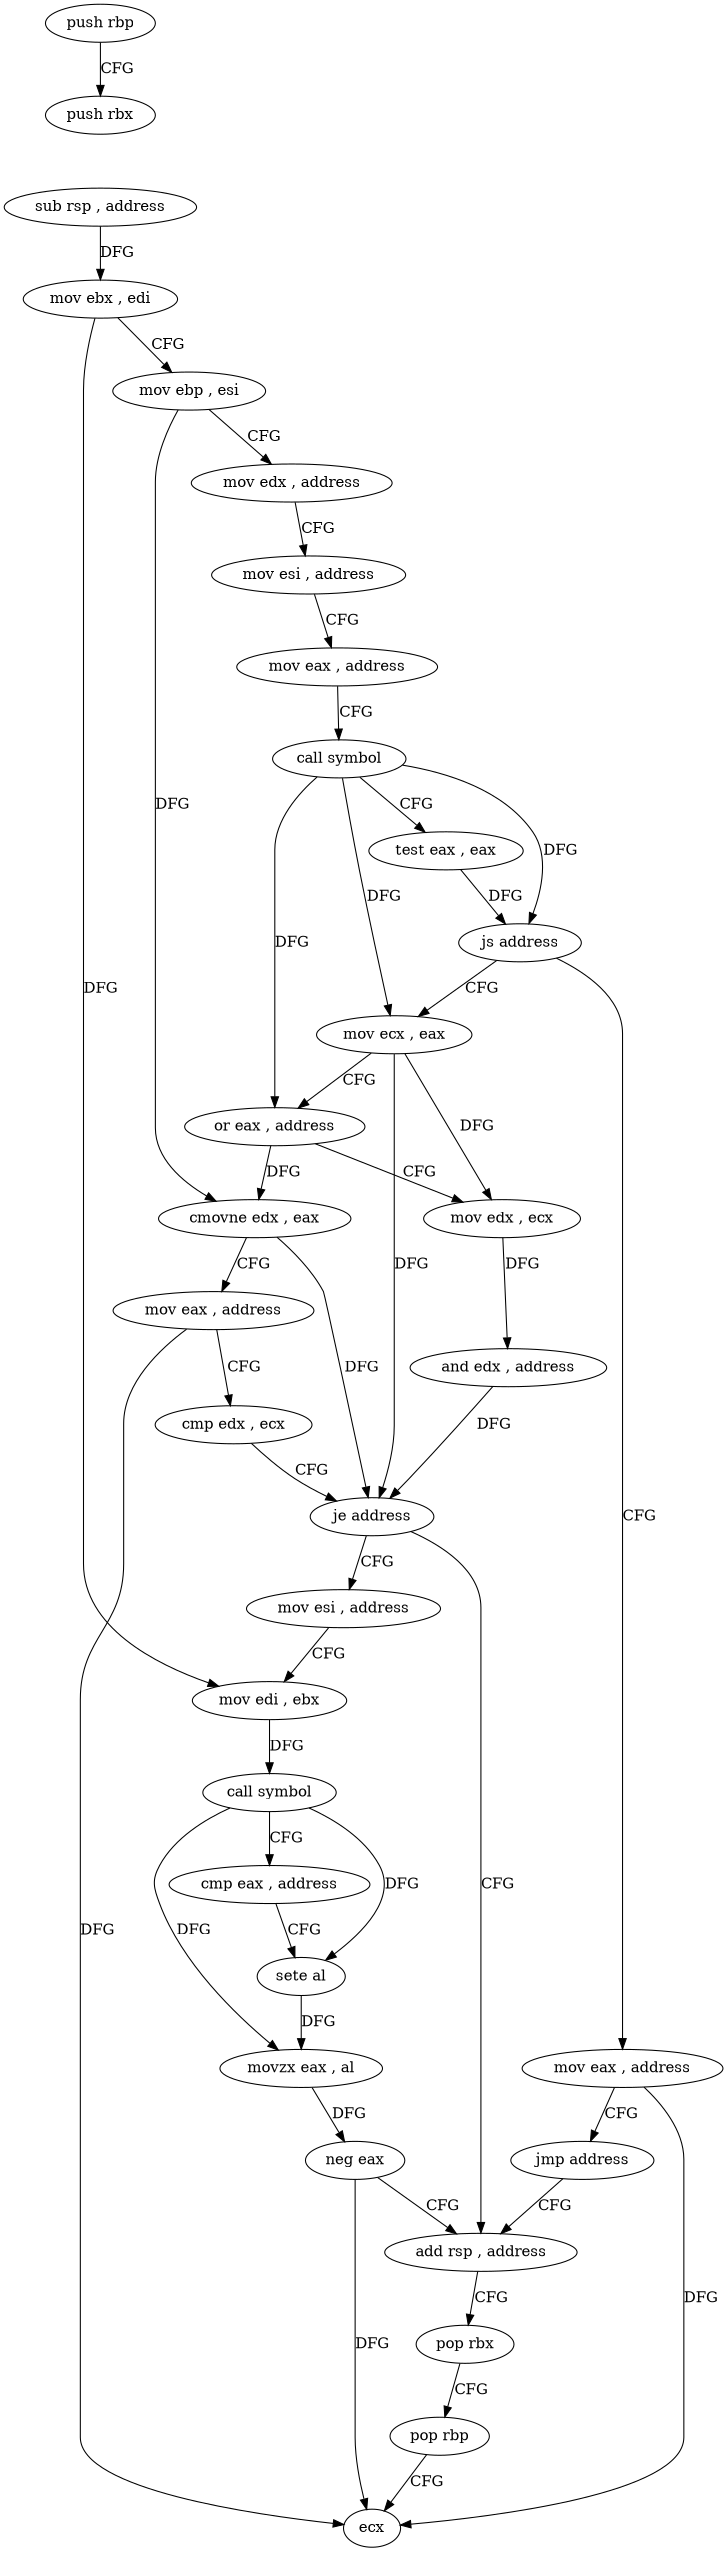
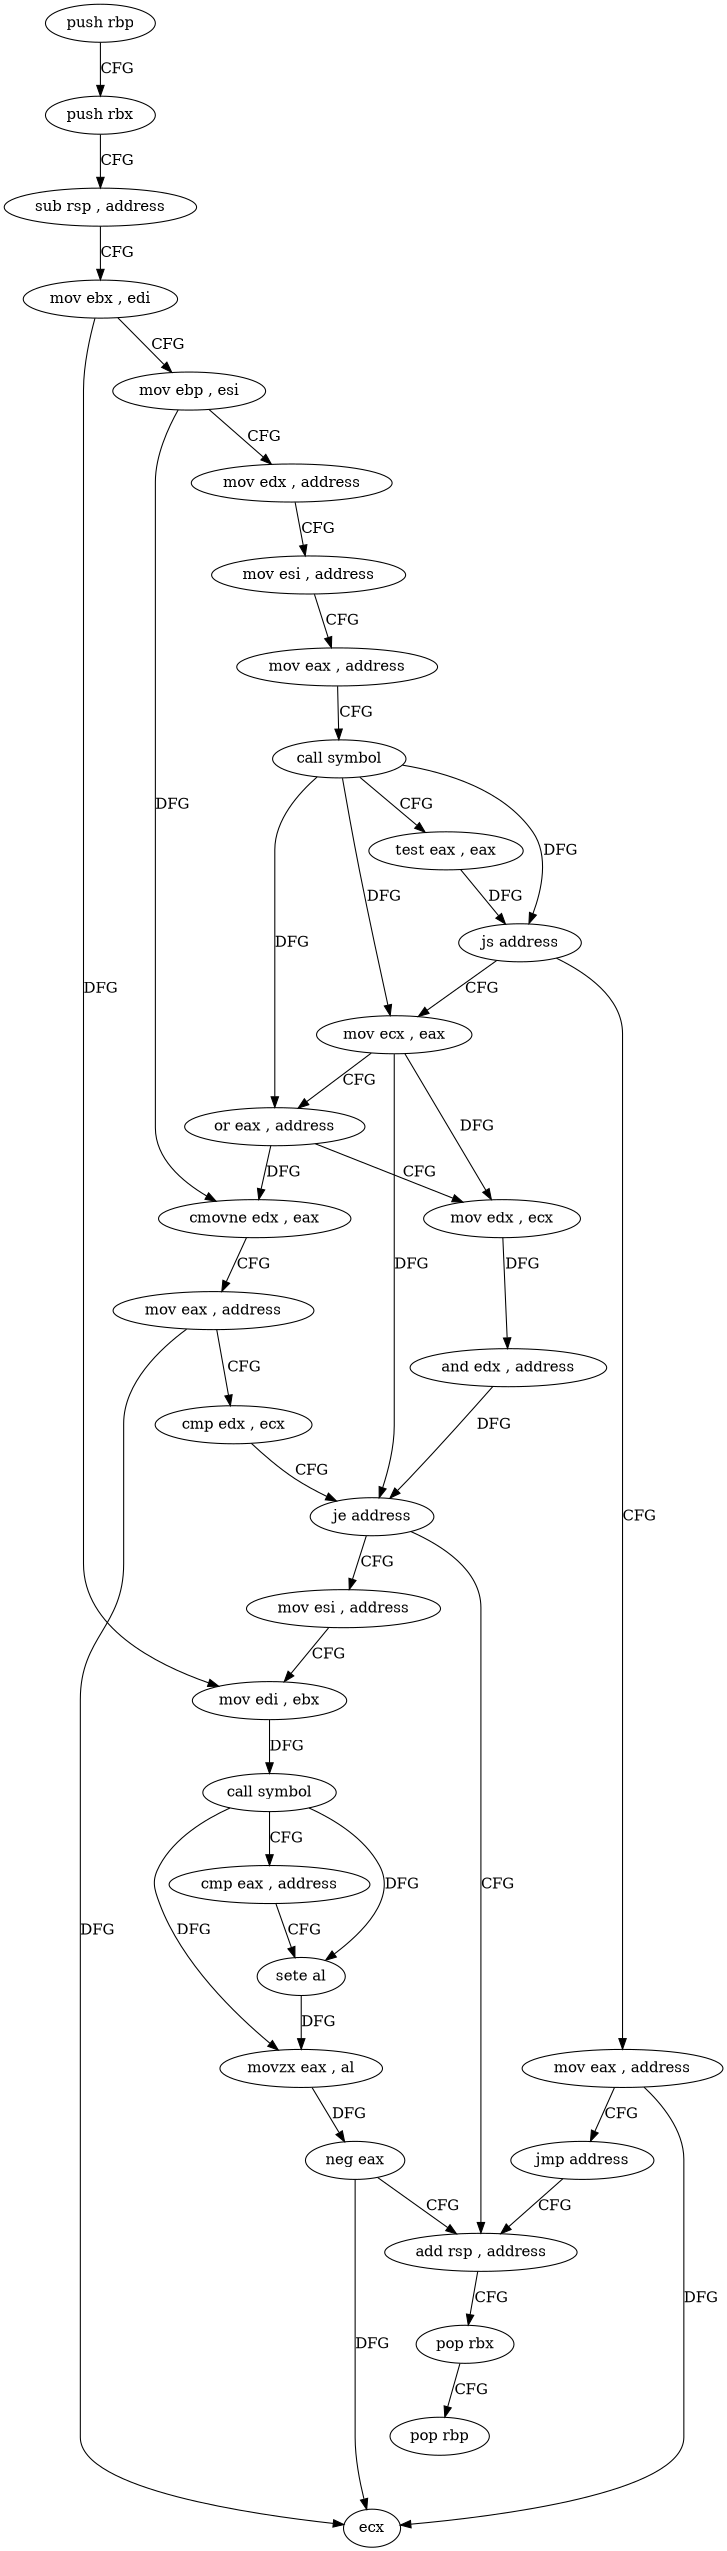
edge "push rbx" -> "sub rsp , address": added, label "CFG"
edge "sub rsp , address" -> "mov ebx , edi": label "DFG" -> "CFG"
edge "cmovne edx , eax" -> "je address": removed, label "DFG"
edge "pop rbp" -> "ecx": removed, label "CFG"
